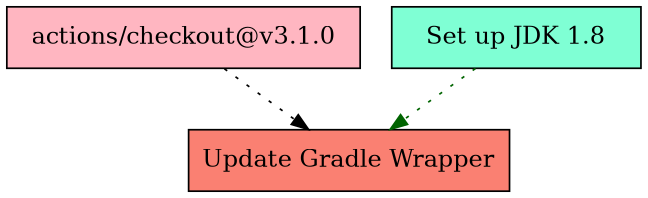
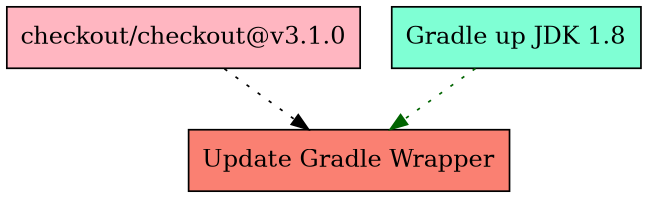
node "actions/checkout@v3.1.0": label "actions/checkout@v3.1.0" -> "checkout/checkout@v3.1.0"
node "Set up JDK 1.8": label "Set up JDK 1.8" -> "Gradle up JDK 1.8"
